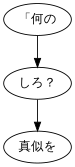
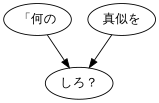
edge "しろ？" -> "真似を": reversed
